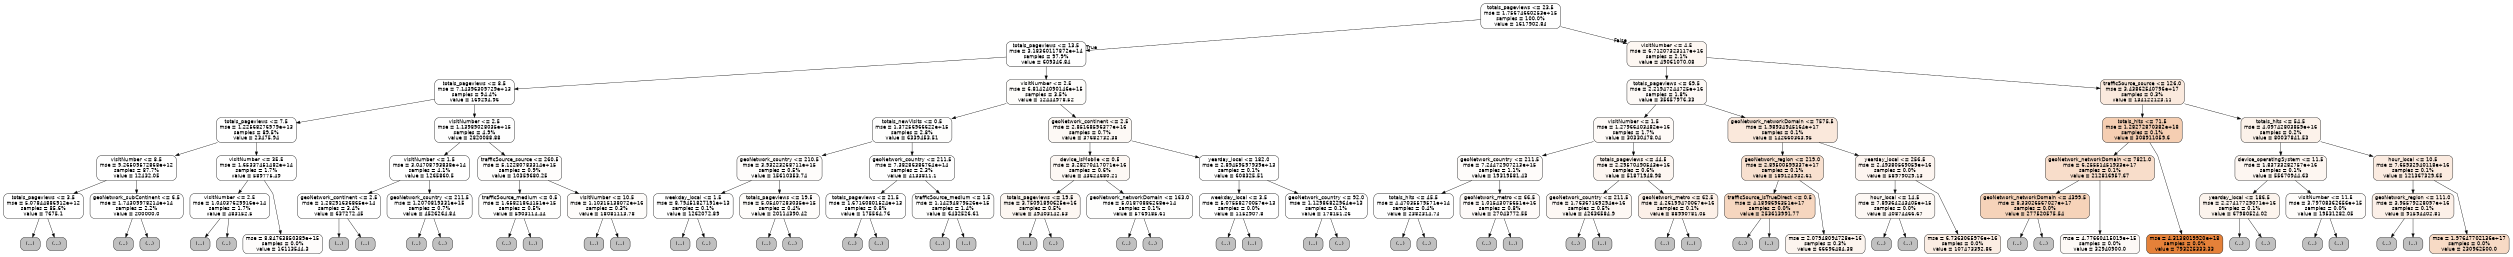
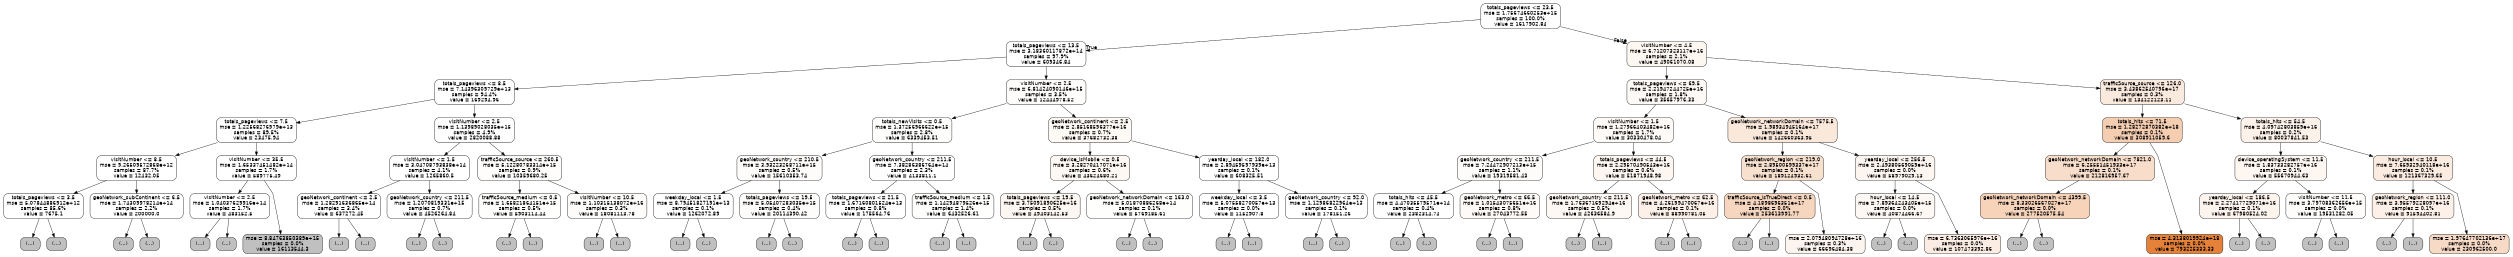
node "mse = 8.84763850389e+15 samples = 0.0% value = 16113544.3": fillcolor #e5813905 -> #c0c0c0
node "mse = 4.77660415019e+15 samples = 0.0% value = 32940900.0": removed
node "mse = 4.3138019920e+18 samples = 0.0% value = 793225333.33": label "mse = 4.3138019920e+18 samples = 0.0% value = 793225333.33" -> "mse = 4.3138019924e+18 samples = 0.0% value = 793225333.33"
